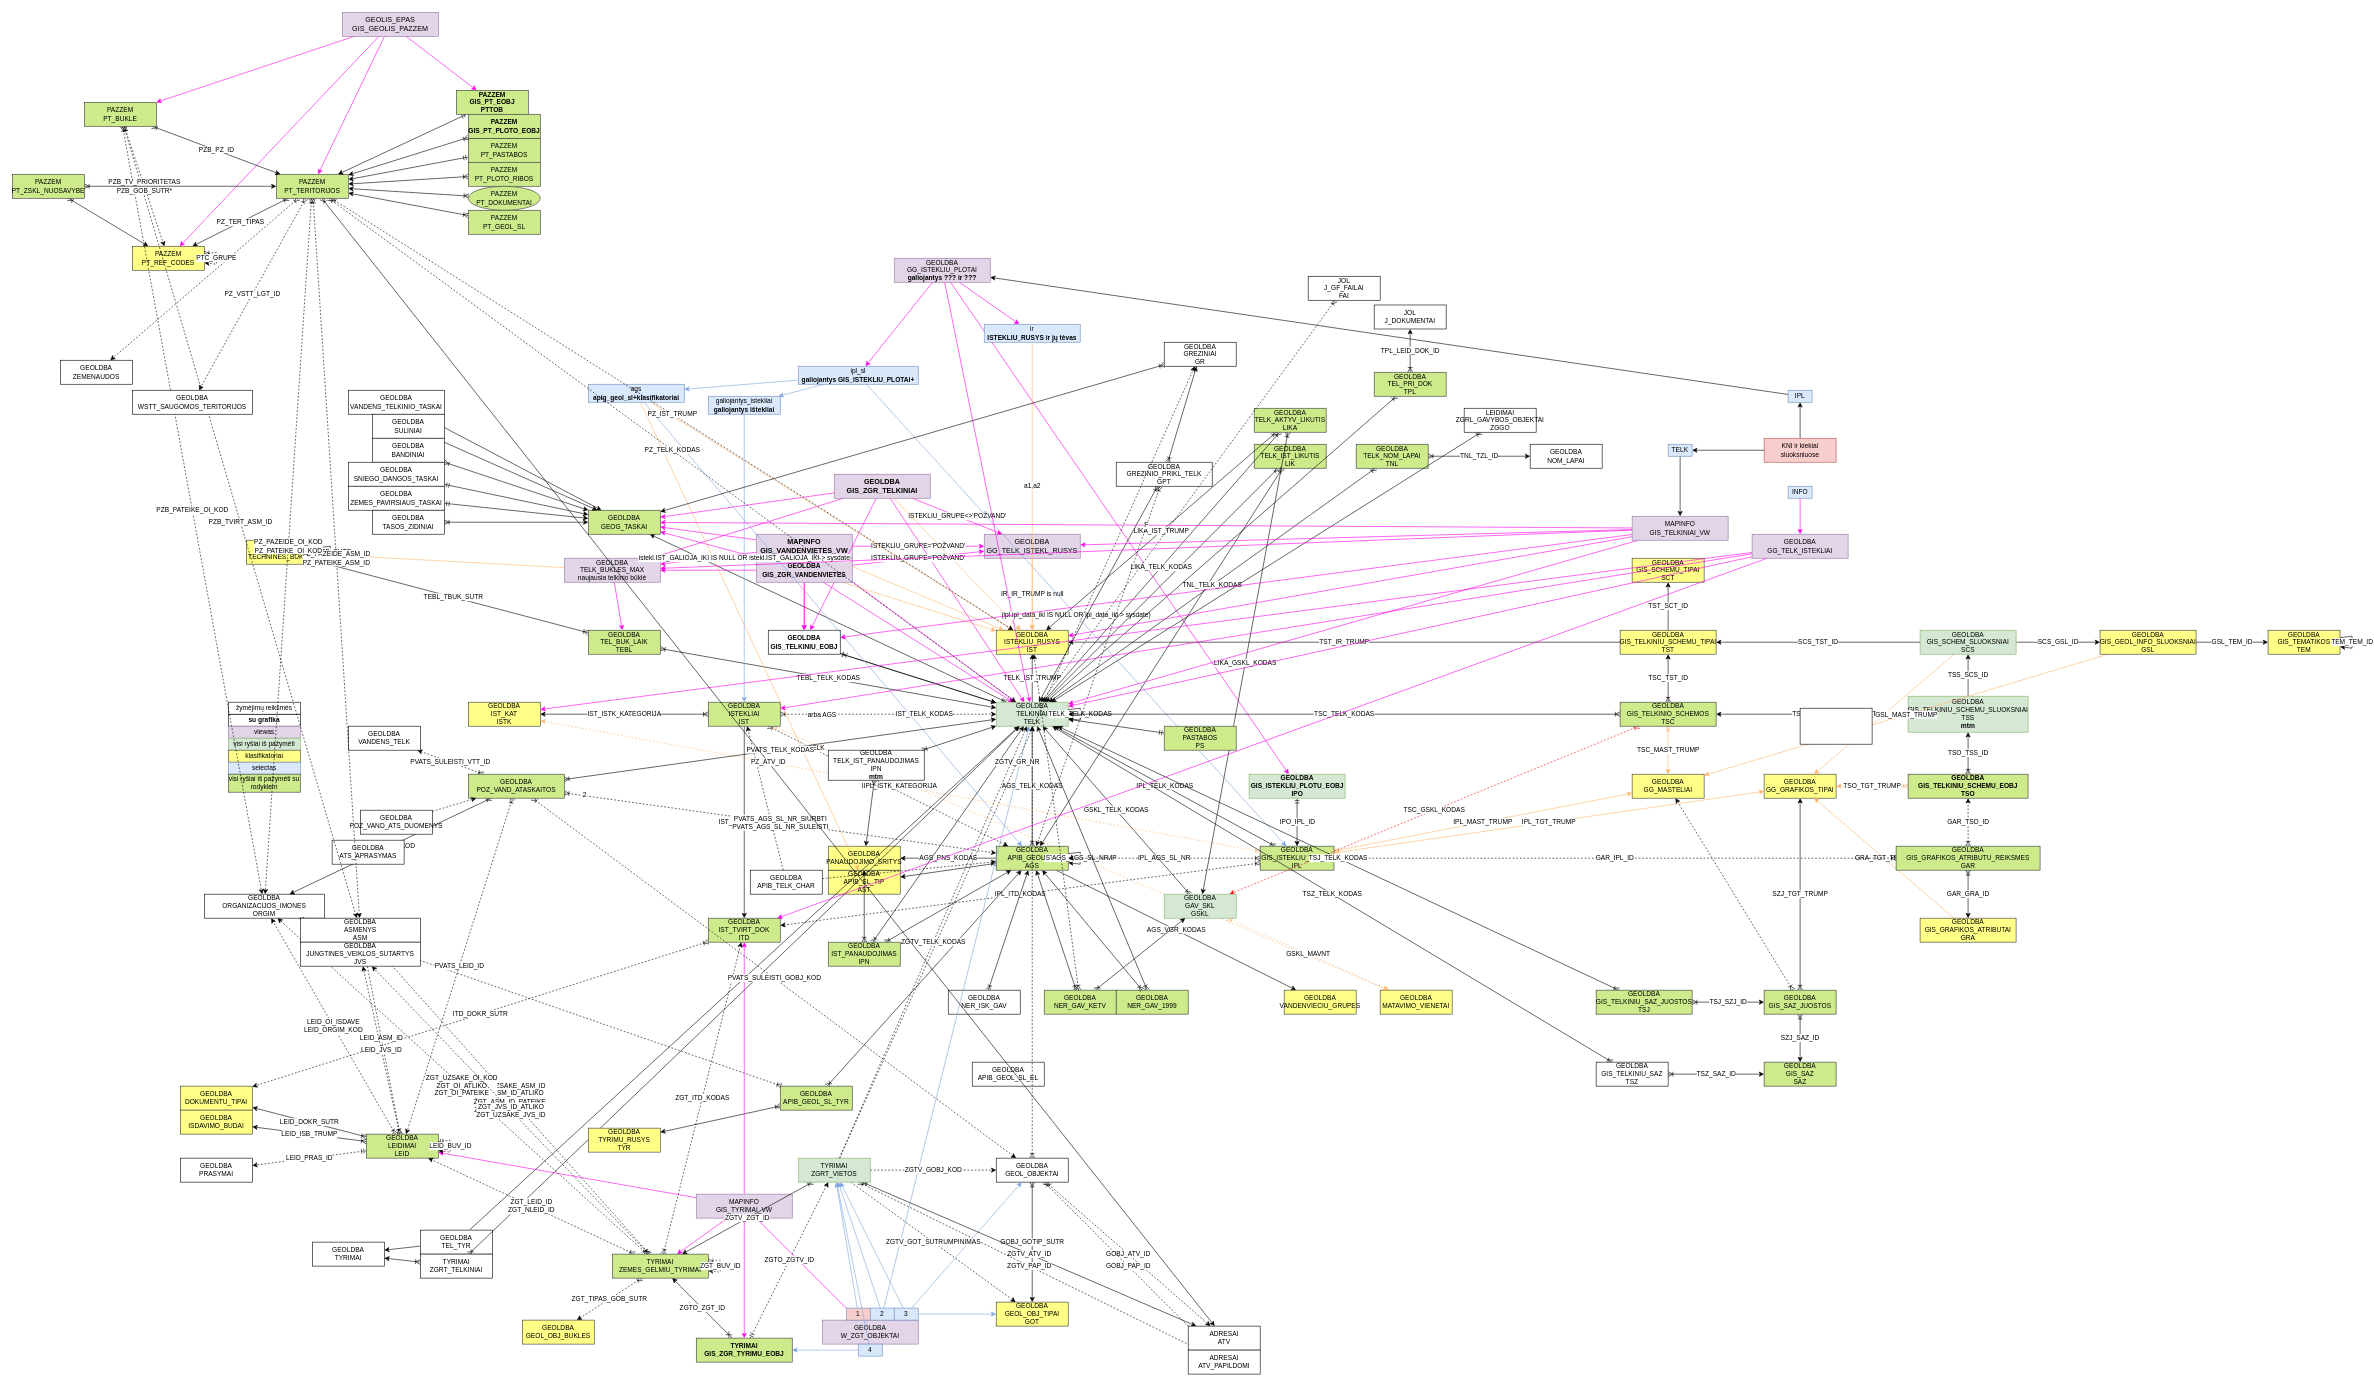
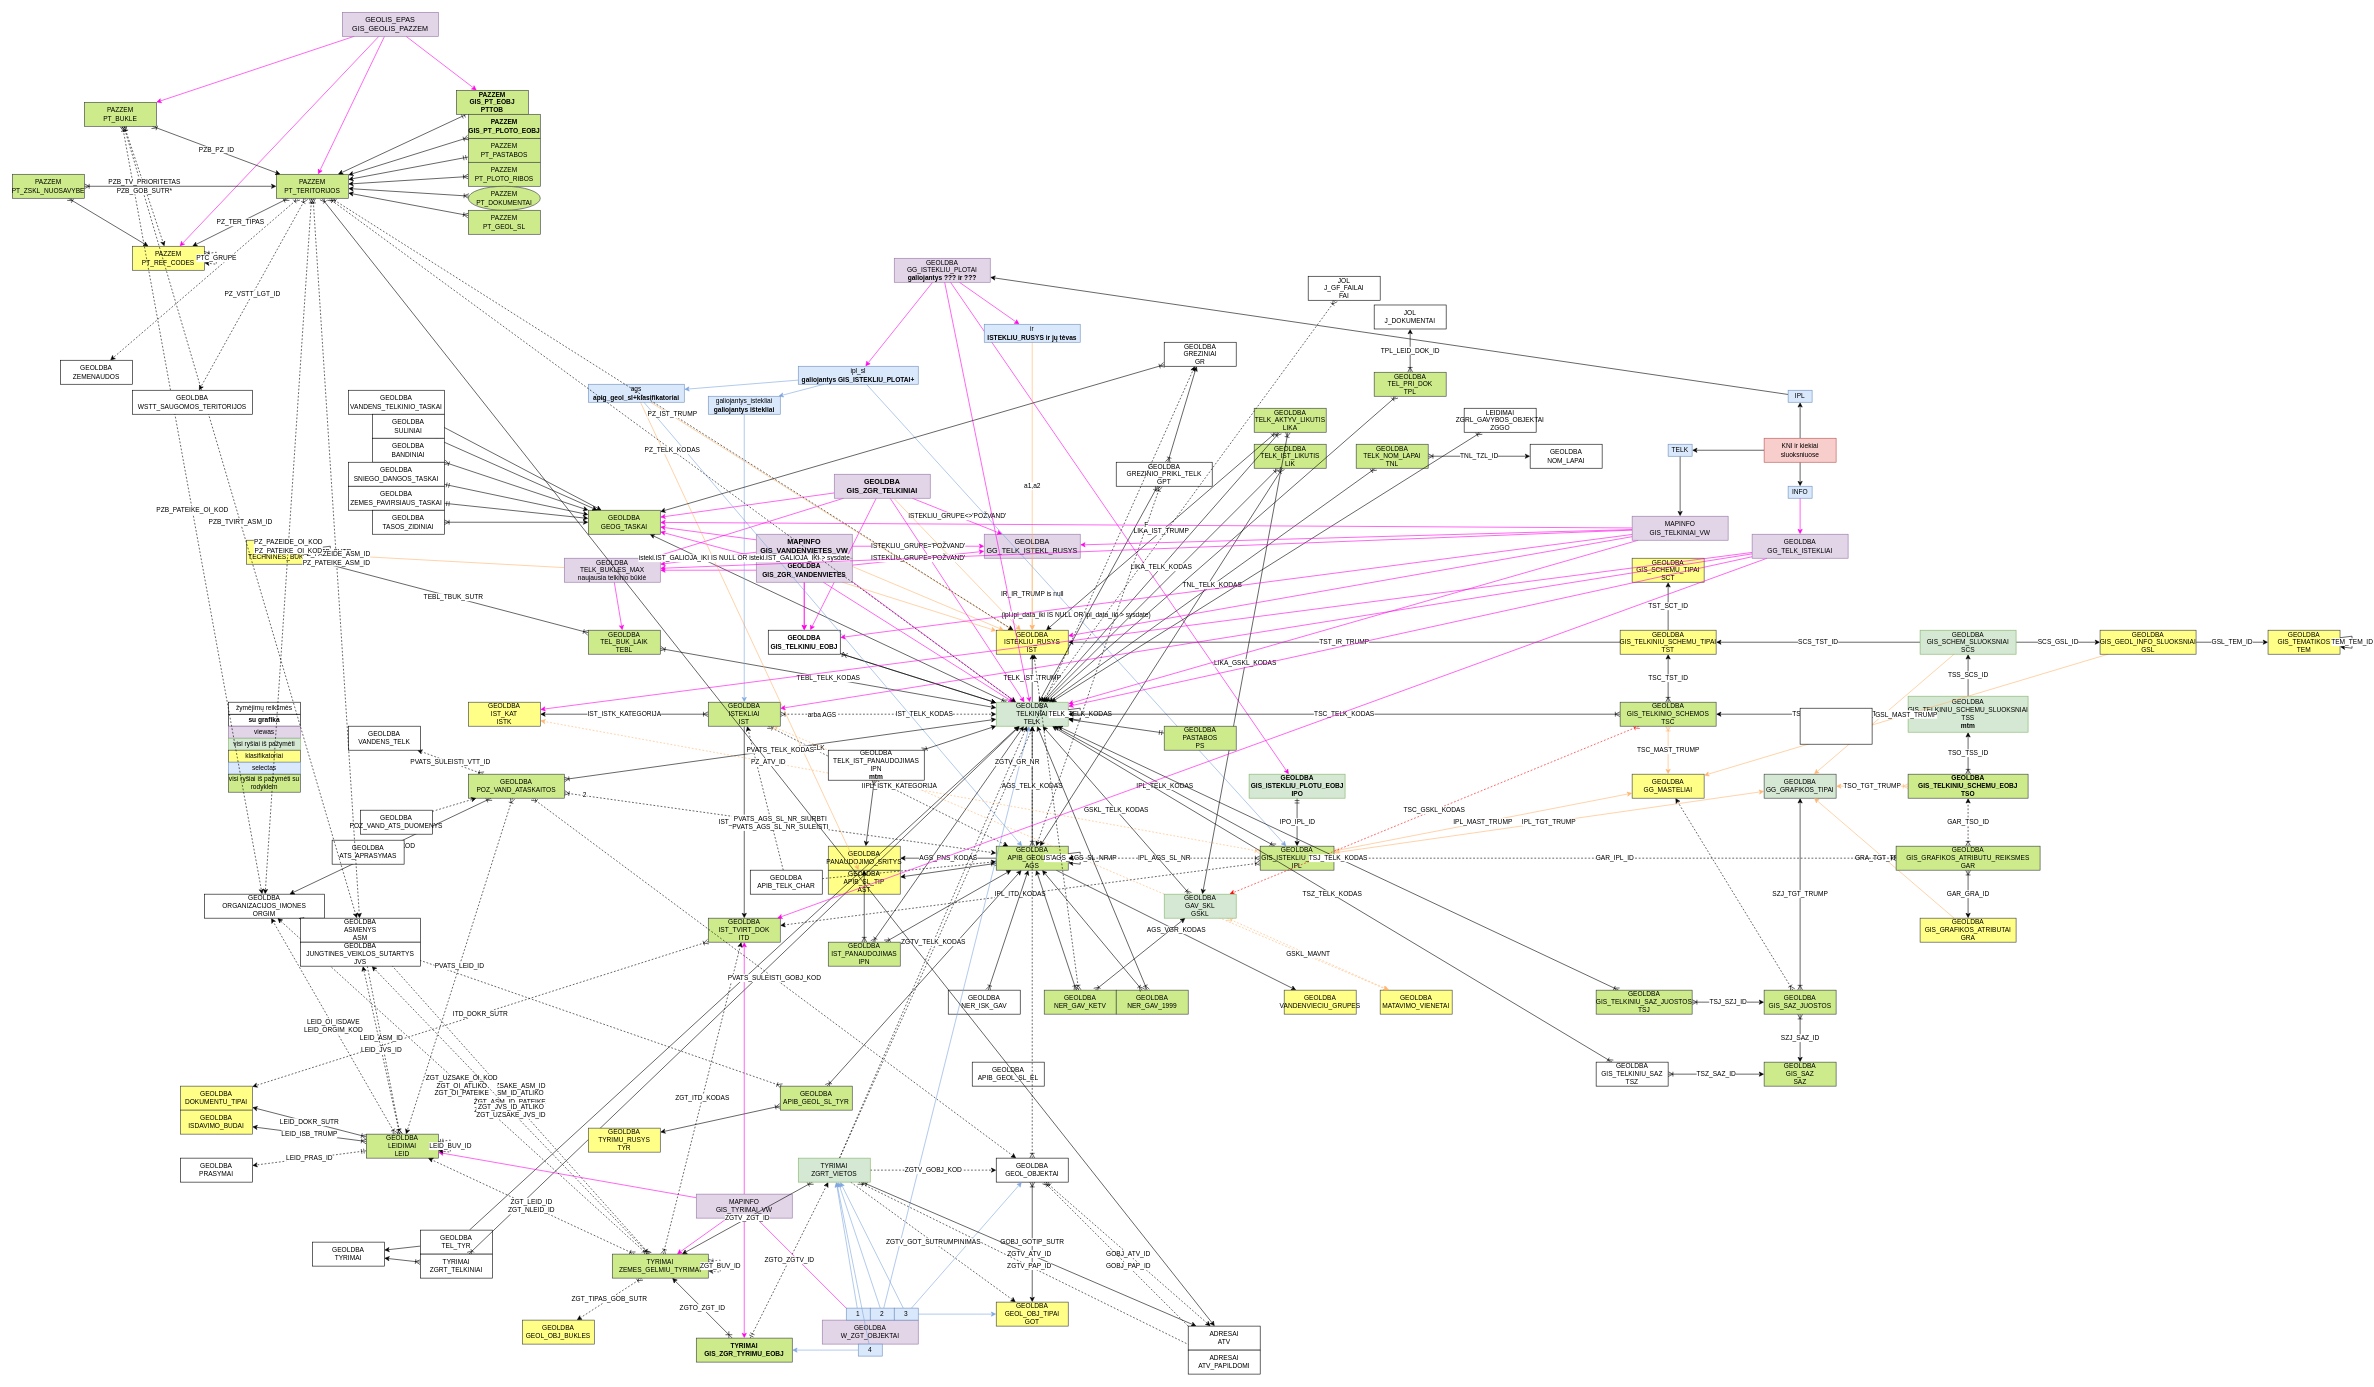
edge "KNI ir kiekiai sluoksniuose" -> "INFO": added
node "GEOLDBA GG_GRAFIKOS_TIPAI": fillcolor #ffff88 -> #d5e8d4
node "1": fillcolor #f8cecc -> #dae8fc
